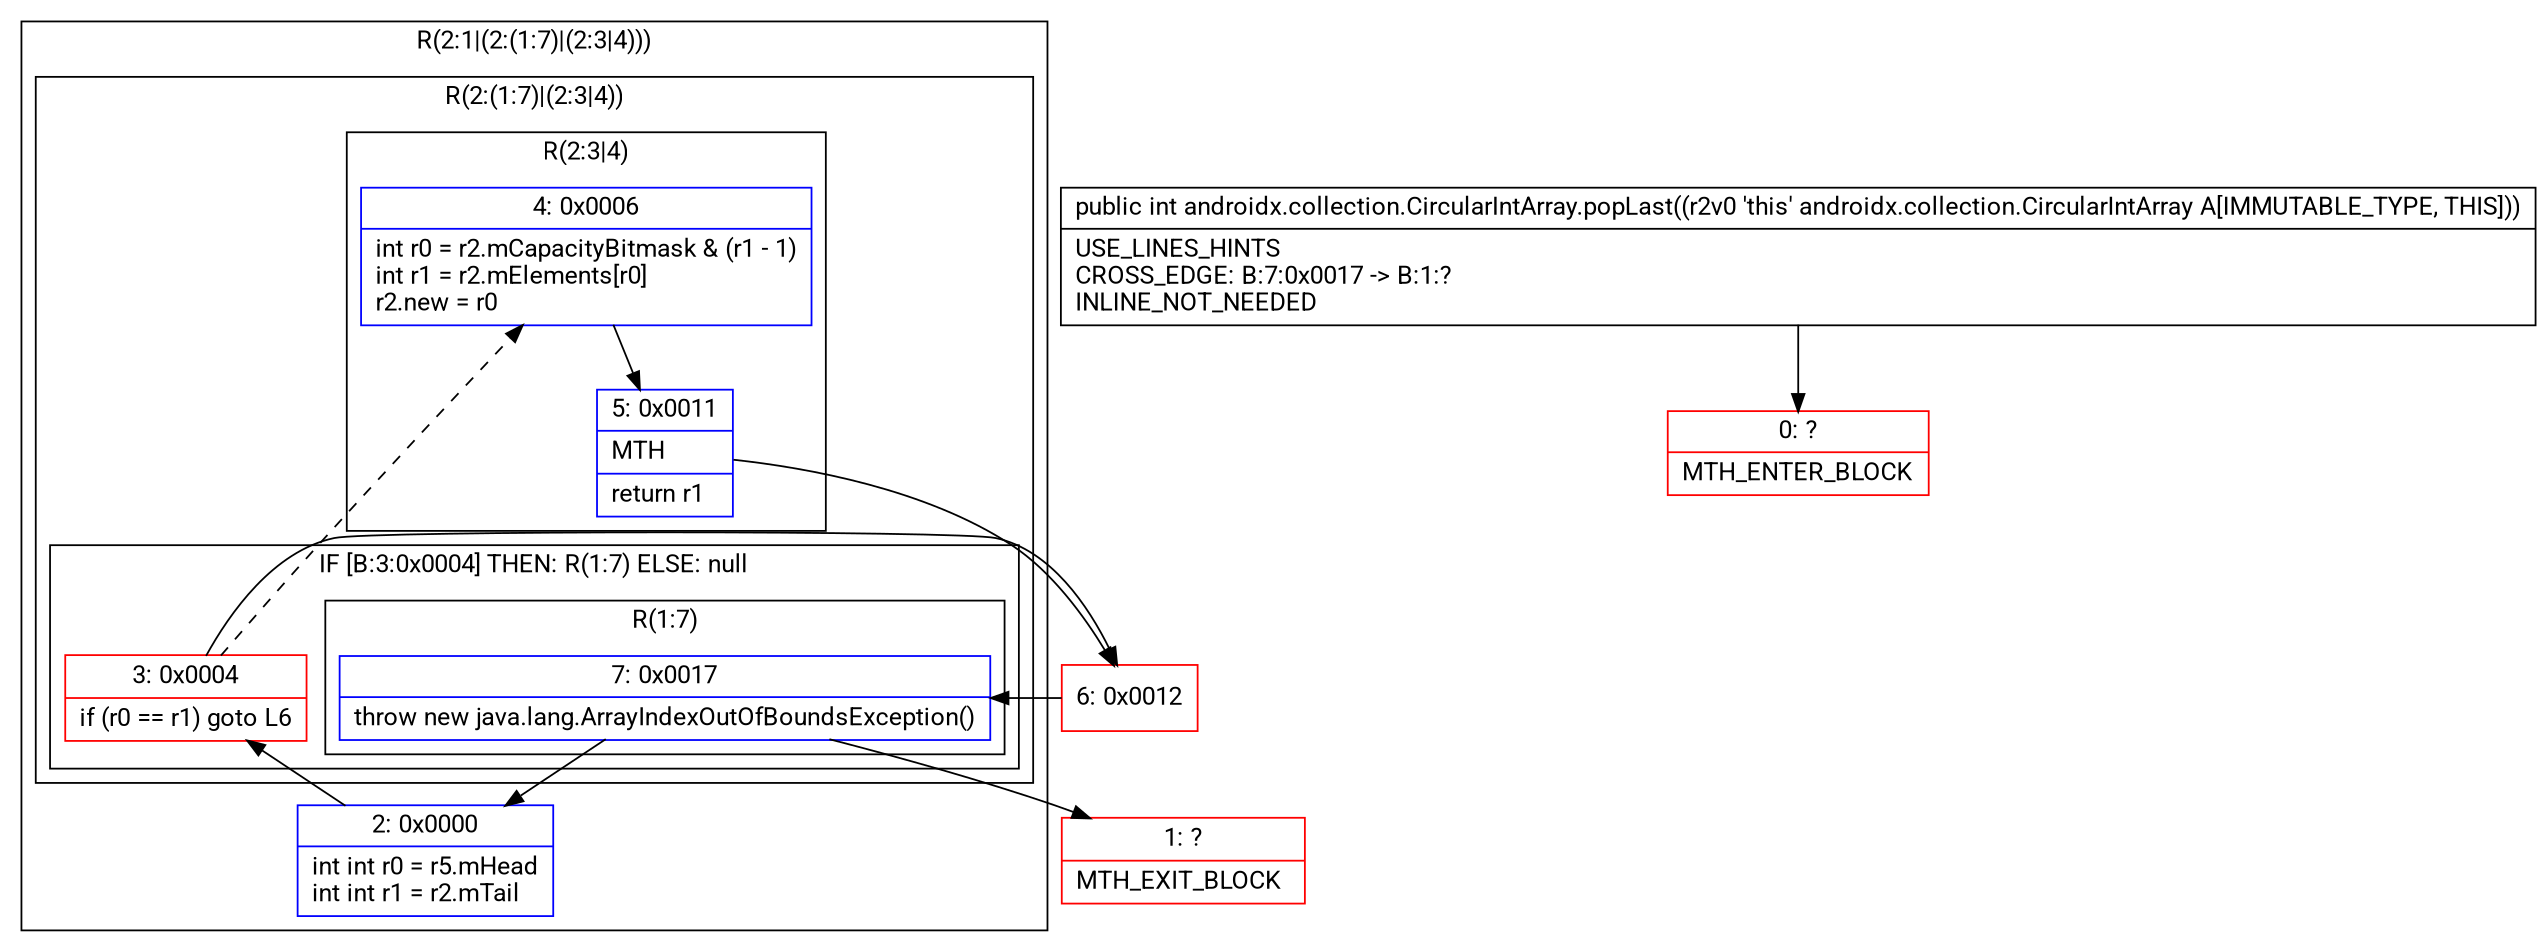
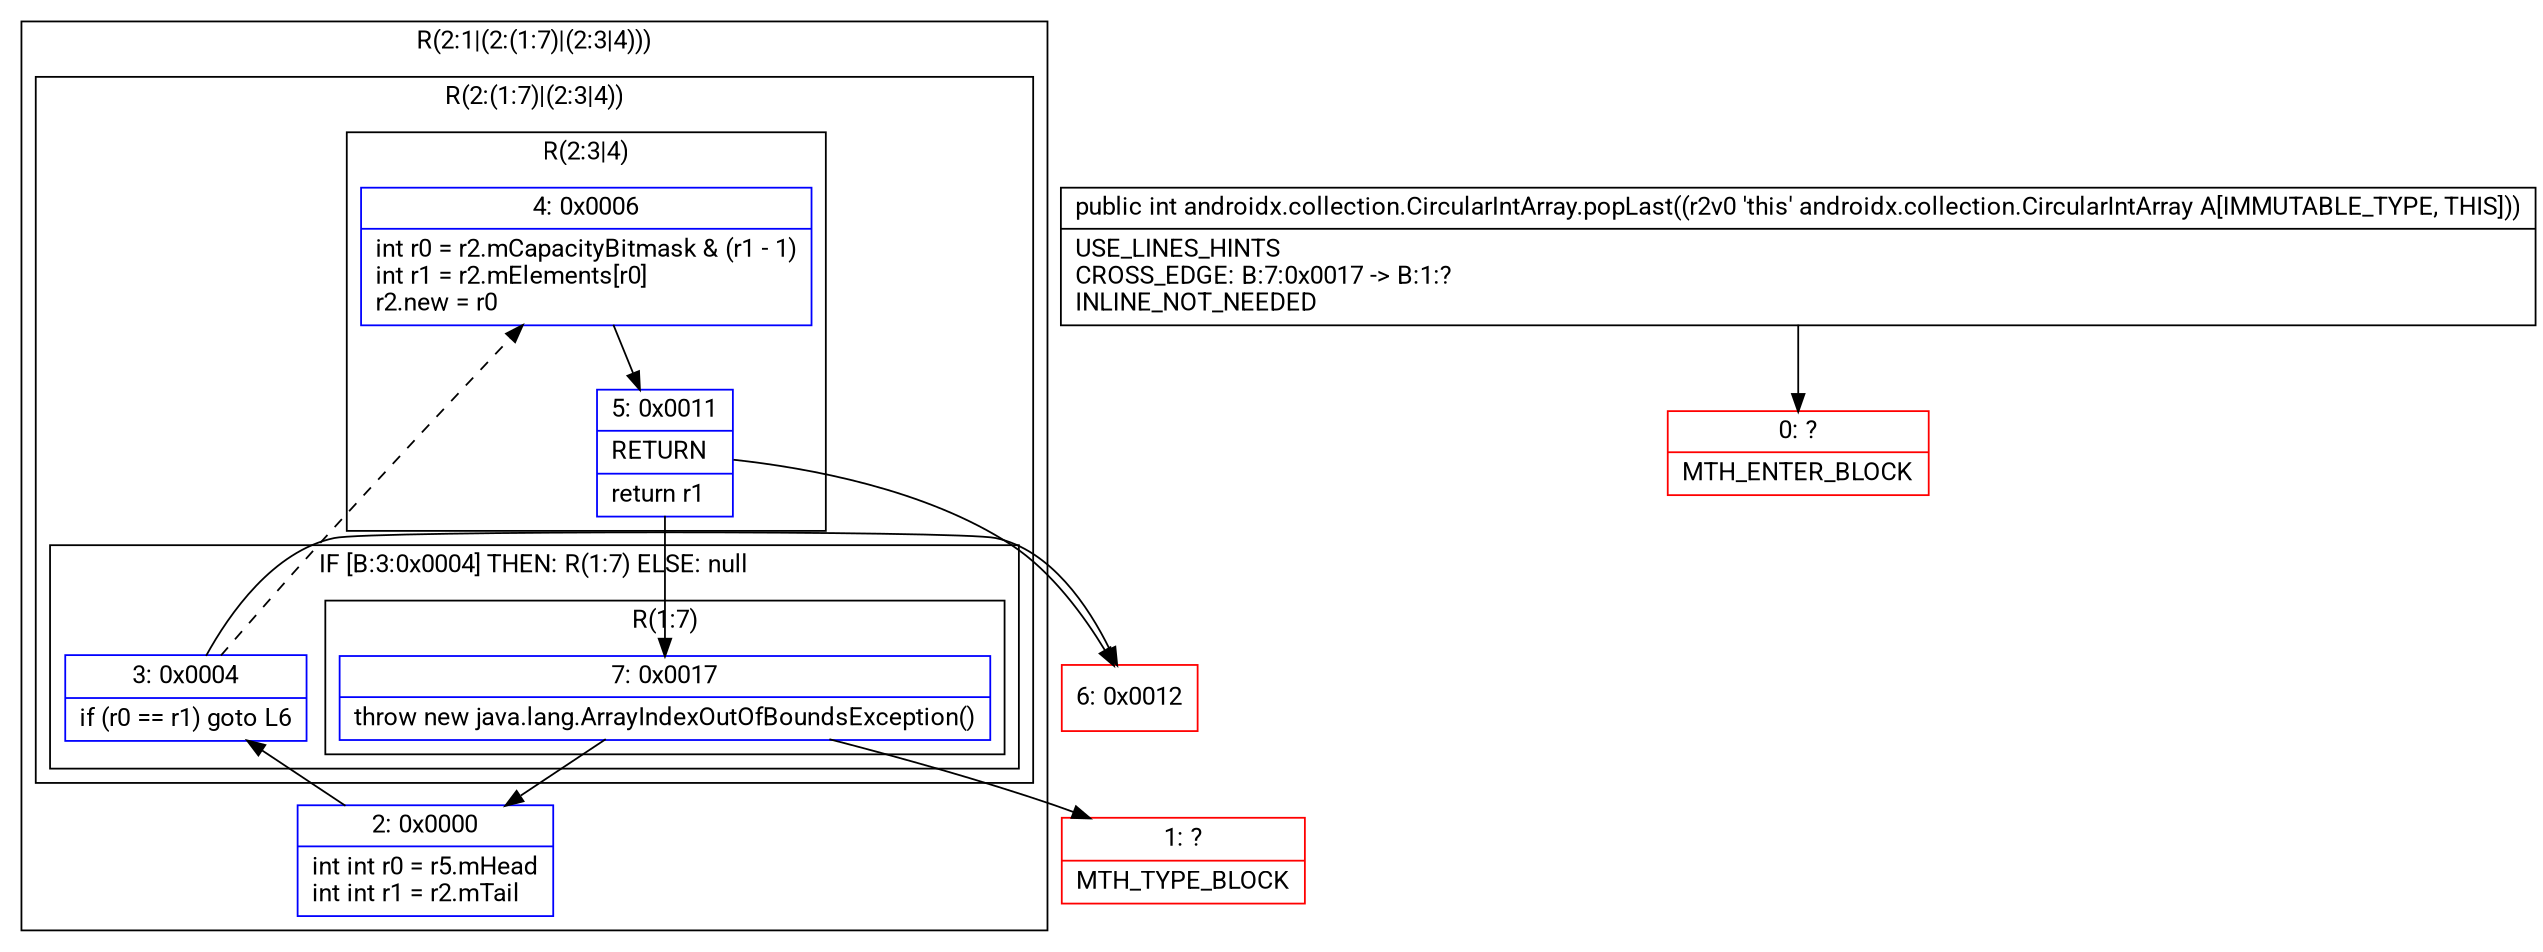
node "5: 0x0011": text "MTH" -> "RETURN"
node "3: 0x0004": color red -> blue
edge "6: 0x0012" -> "7: 0x0017": now "5: 0x0011" -> "7: 0x0017"
node "1: ?": text "MTH_EXIT_BLOCK" -> "MTH_TYPE_BLOCK"
